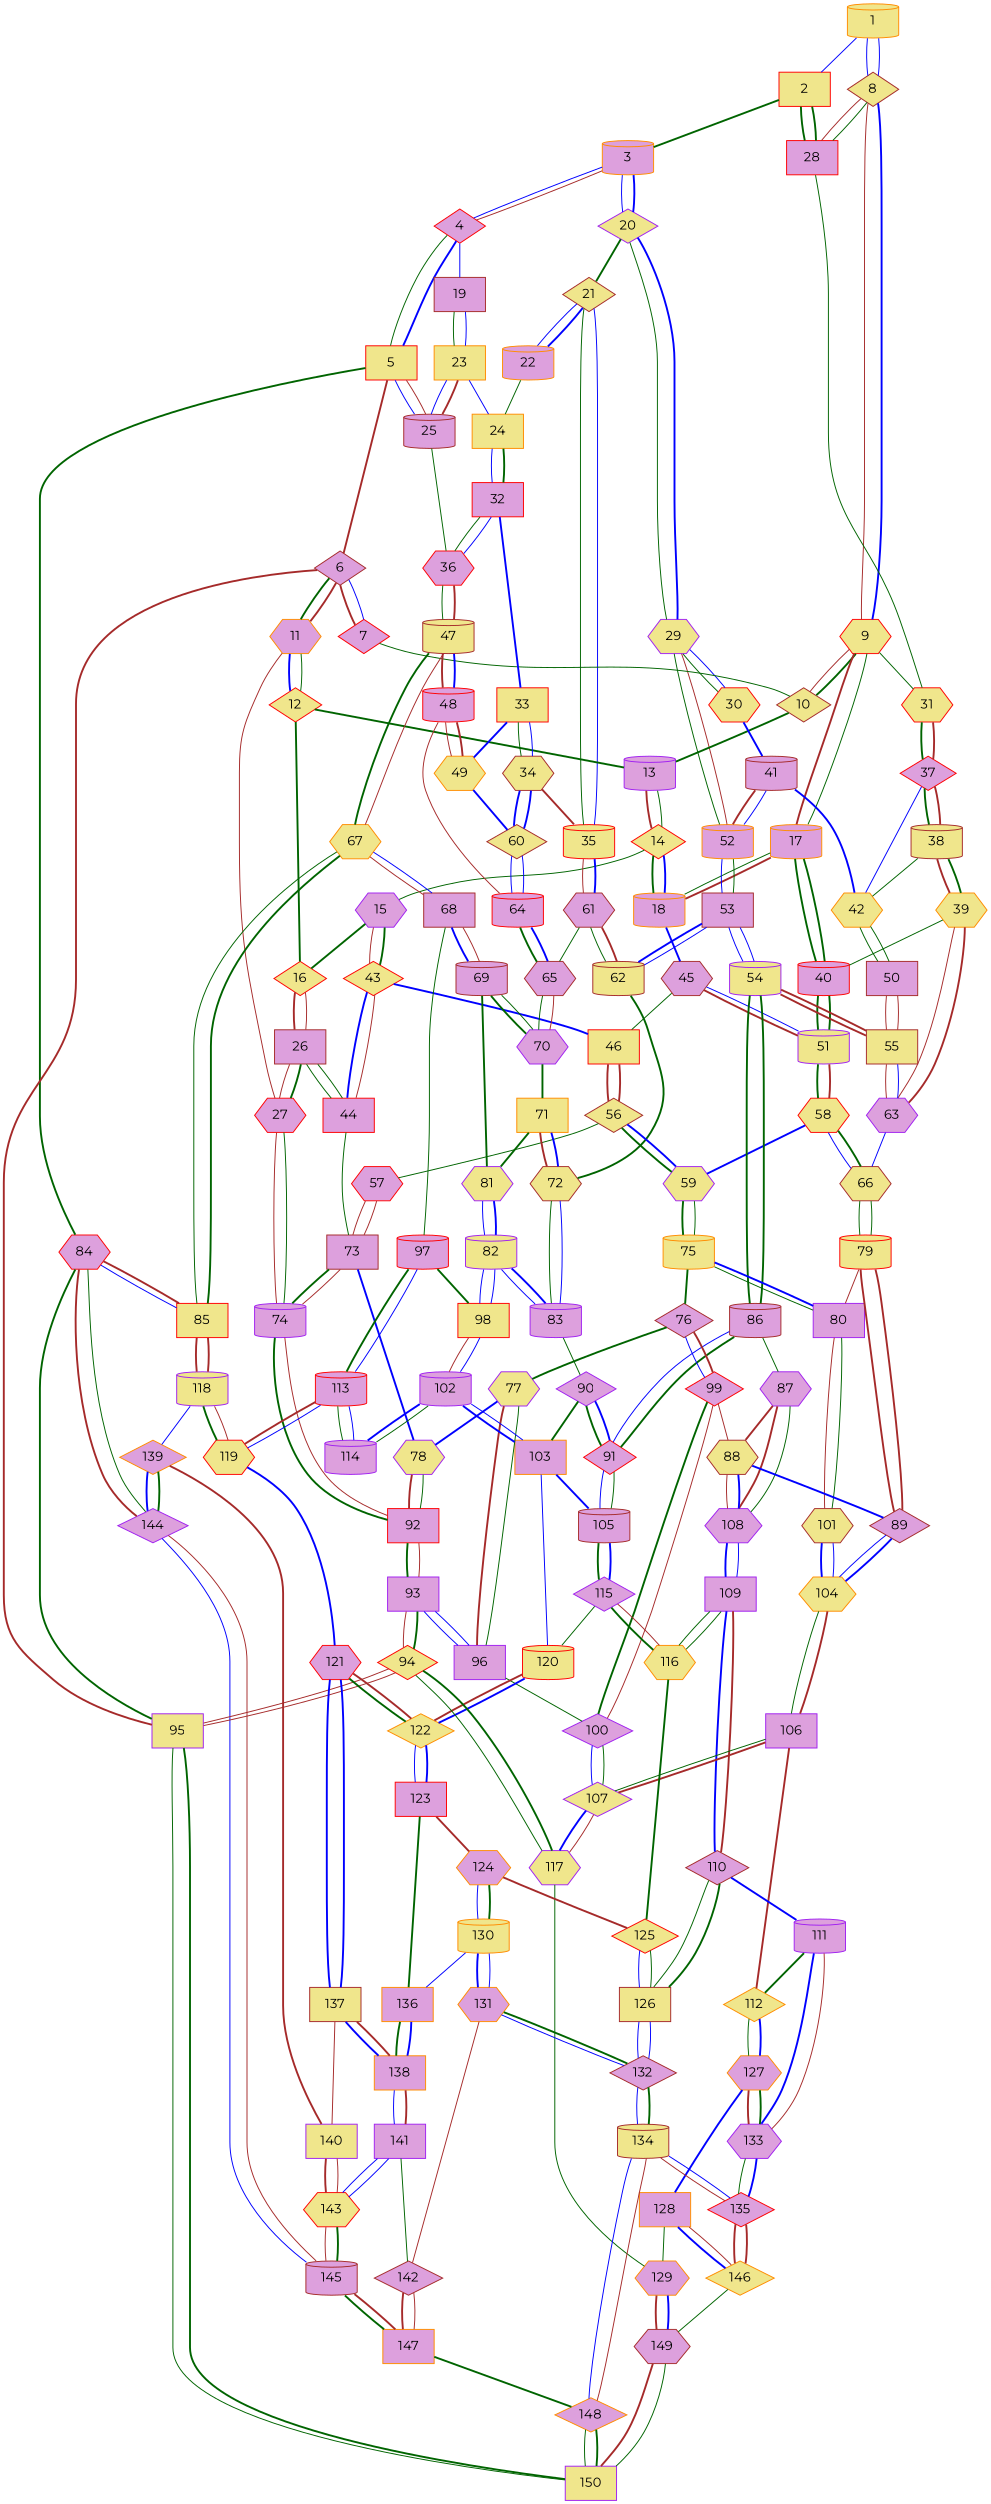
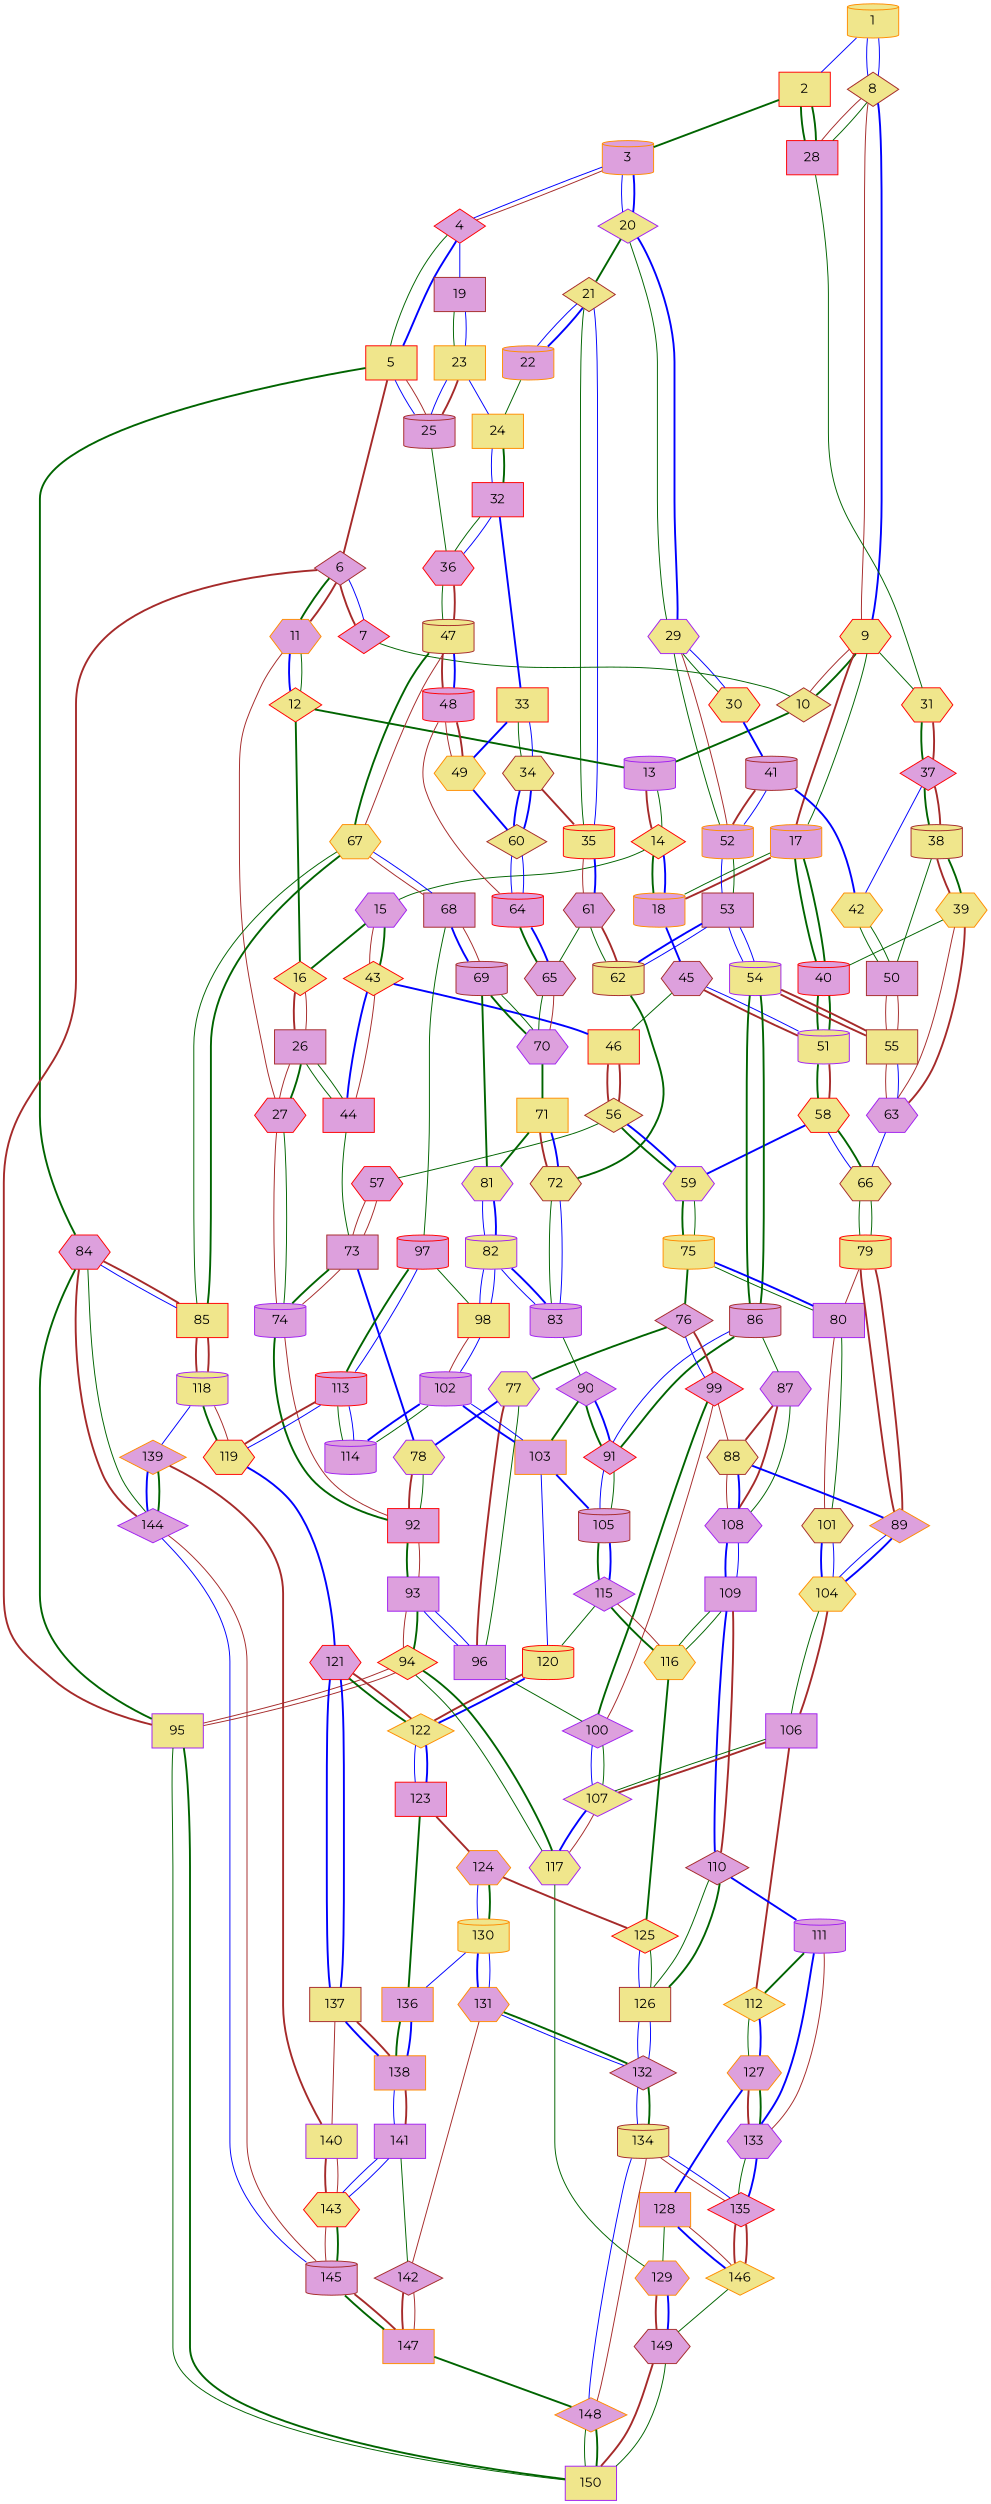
edge "38" -- "42": now "38" -- "50"
edge "97" -- "98": style bold -> solid
node "89": color brown -> darkorange
